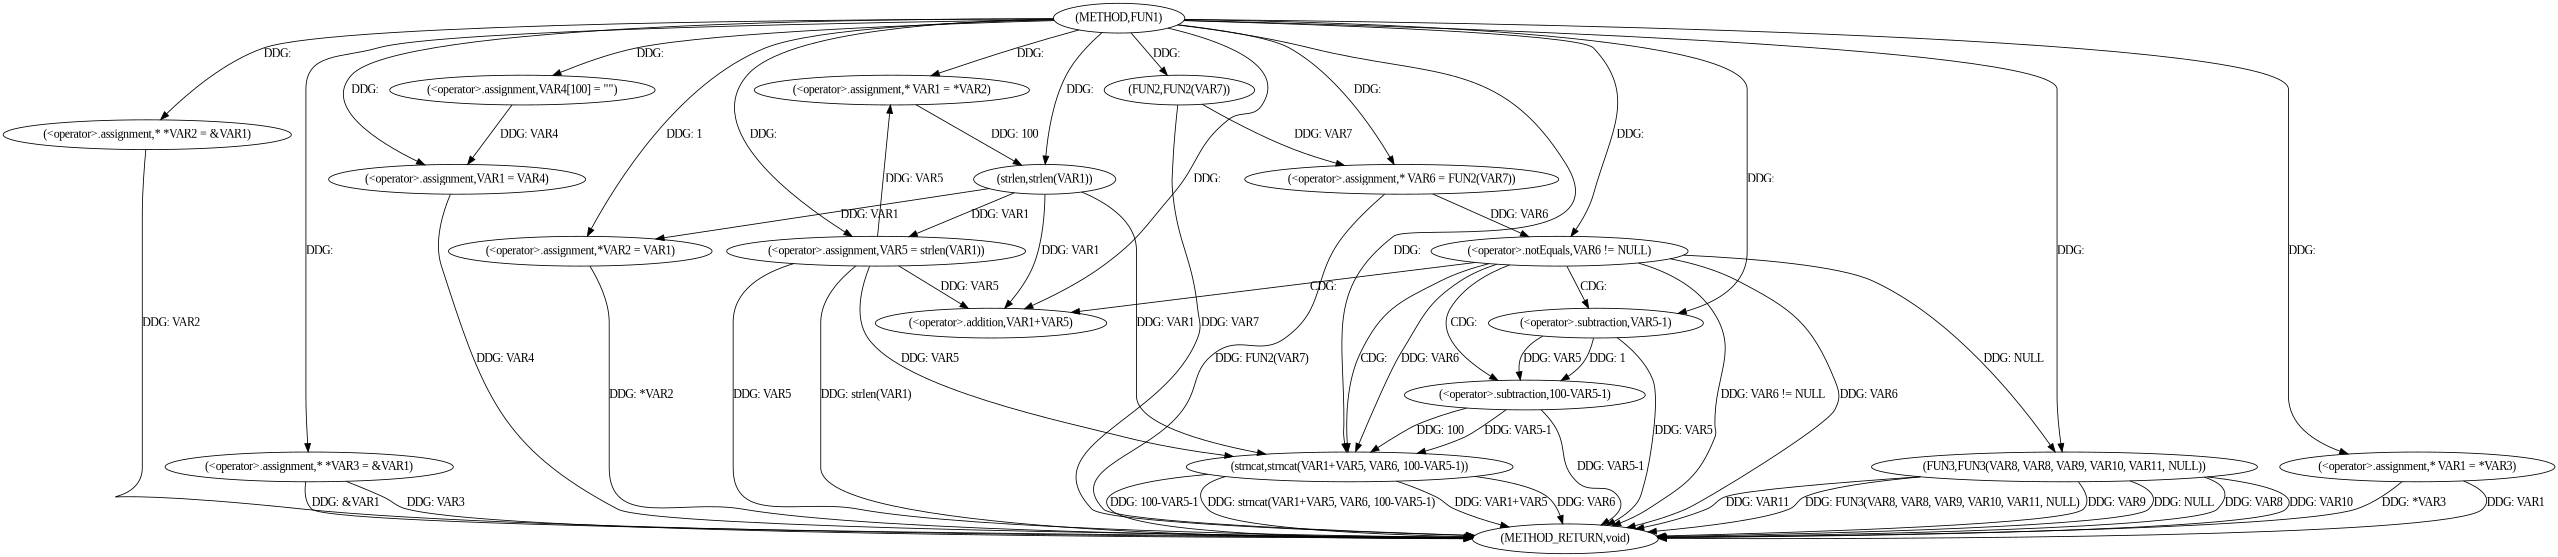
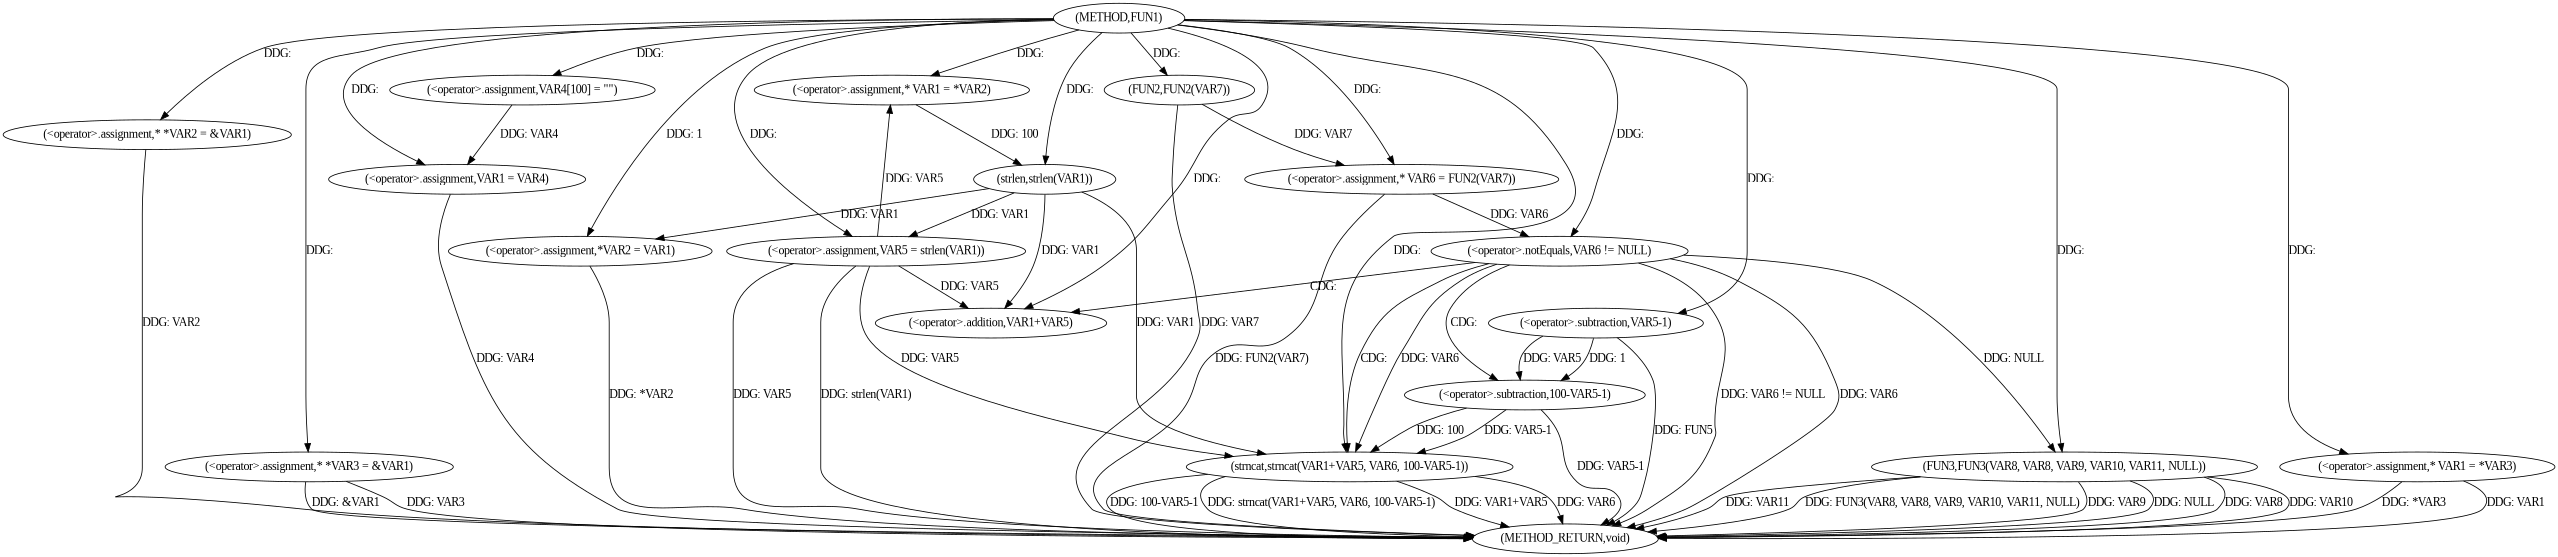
edge "(<operator>.notEquals,VAR6 != NULL)" -> "(<operator>.subtraction,VAR5-1)": removed, label "CDG:"
edge "(<operator>.subtraction,VAR5-1)" -> "(METHOD_RETURN,void)": label "DDG: VAR5" -> "DDG: FUN5"
